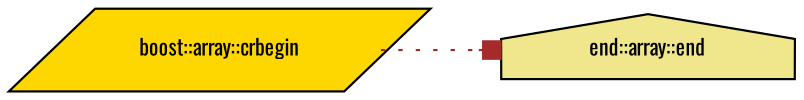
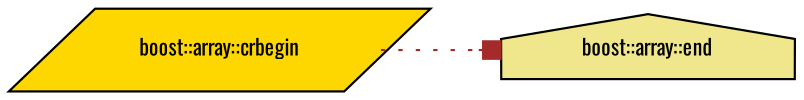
node "end::array::end": label "end::array::end" -> "boost::array::end"
